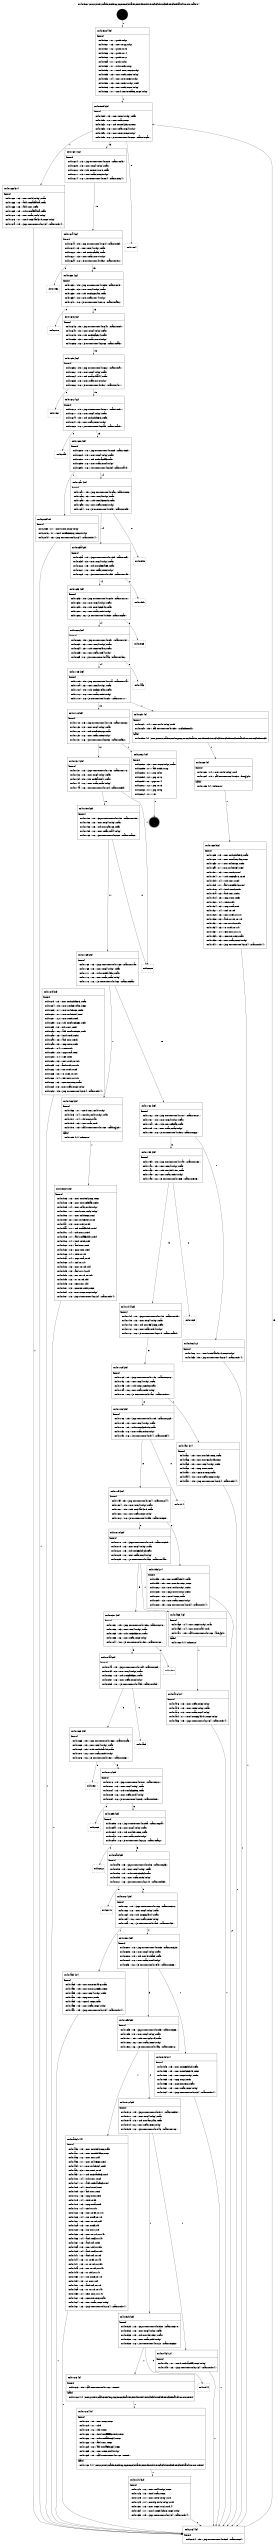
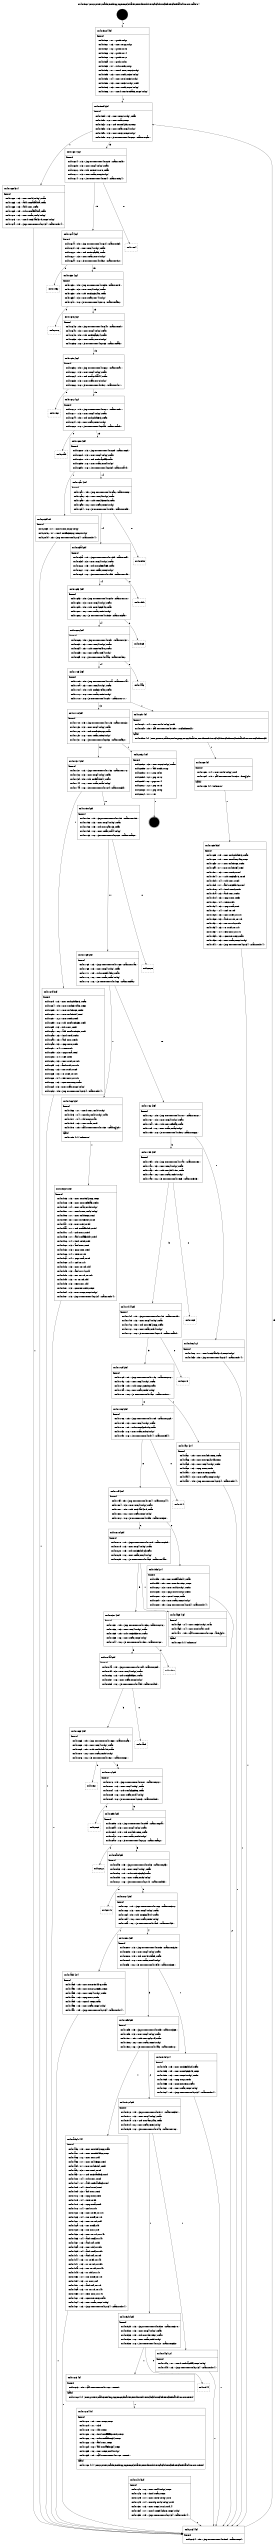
edge "0x4015ed [23]" -> "0x401ee4": now "0x401604 [22]" -> "0x401ee4"
edge "0x401737 [25]" -> "0x40202e": now "0x401737 [25]" -> "0x401c7f [88]"
node "0x40207d": added
node "0x401a76 [21]": removed
edge "0x401c18 [40]" -> "0x401c40 [32]": removed, label "1"
